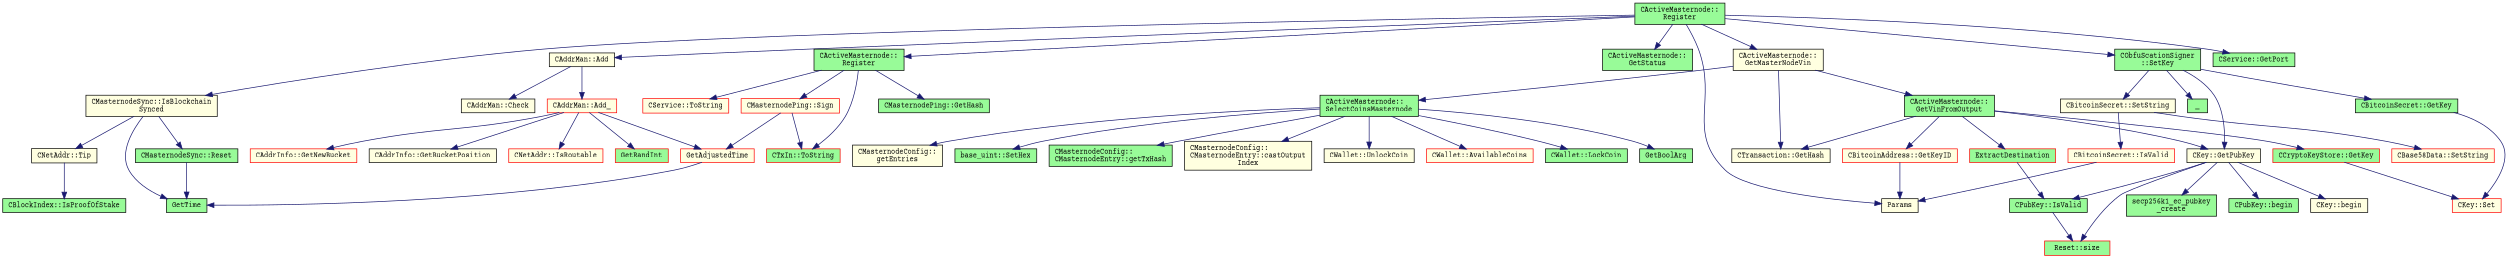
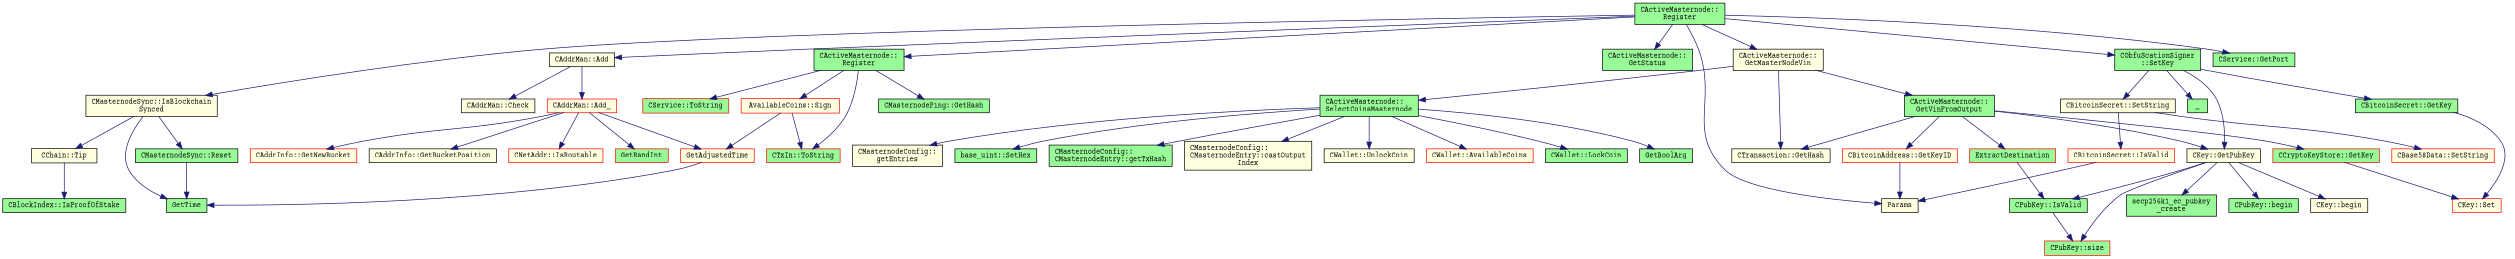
node "CService::ToString": fillcolor lightyellow -> palegreen
node "CMasternodePing::Sign": label "CMasternodePing::Sign" -> "AvailableCoins::Sign"
node "CNetAddr::Tip": label "CNetAddr::Tip" -> "CChain::Tip"
node "Reset::size": label "Reset::size" -> "CPubKey::size"
